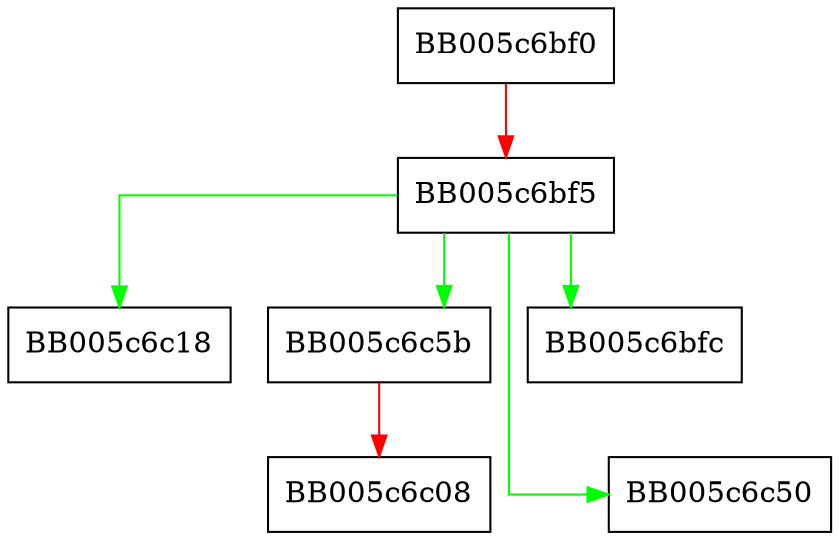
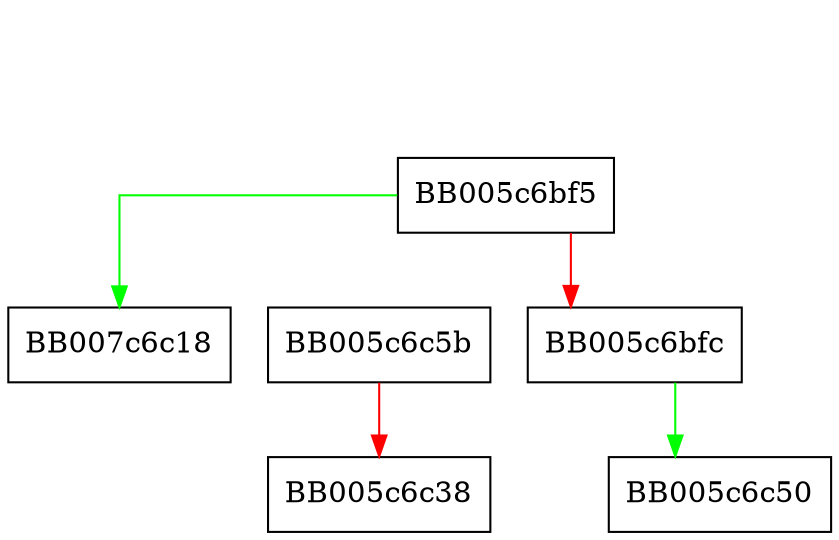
node "BB005c6bf0": removed
edge "BB005c6bf5" -> "BB005c6c5b": removed
edge "BB005c6bf5" -> "BB005c6bfc": color green -> red
node "BB005c6c18": label "BB005c6c18" -> "BB007c6c18"
edge "BB005c6bf5" -> "BB005c6c50": now "BB005c6bfc" -> "BB005c6c50"
node "BB005c6c08": label "BB005c6c08" -> "BB005c6c38"
